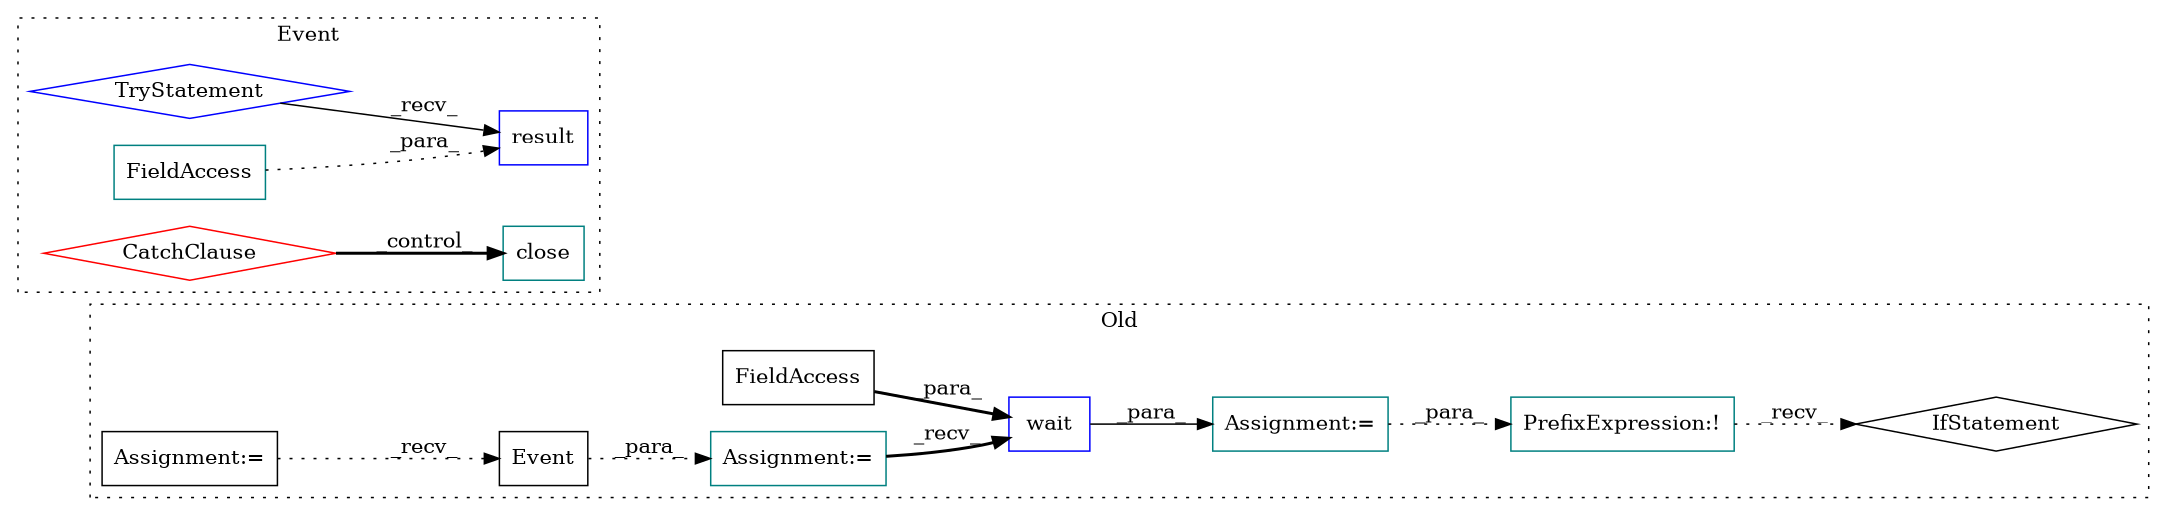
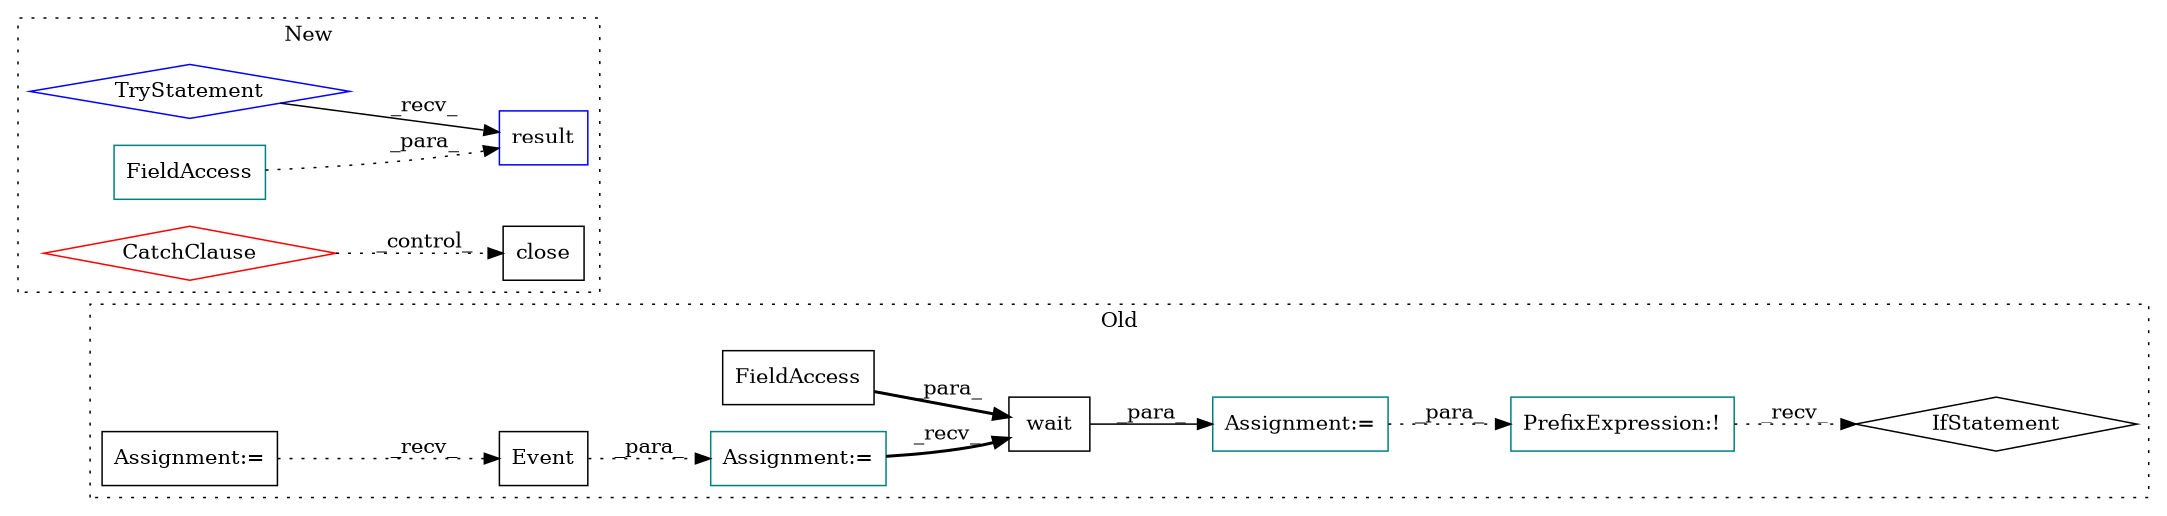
cluster "Event": label "Event" -> "New"
edge "CatchClause" -> "close": style bold -> dotted
node "close": color teal -> black
node "wait": color blue -> black
